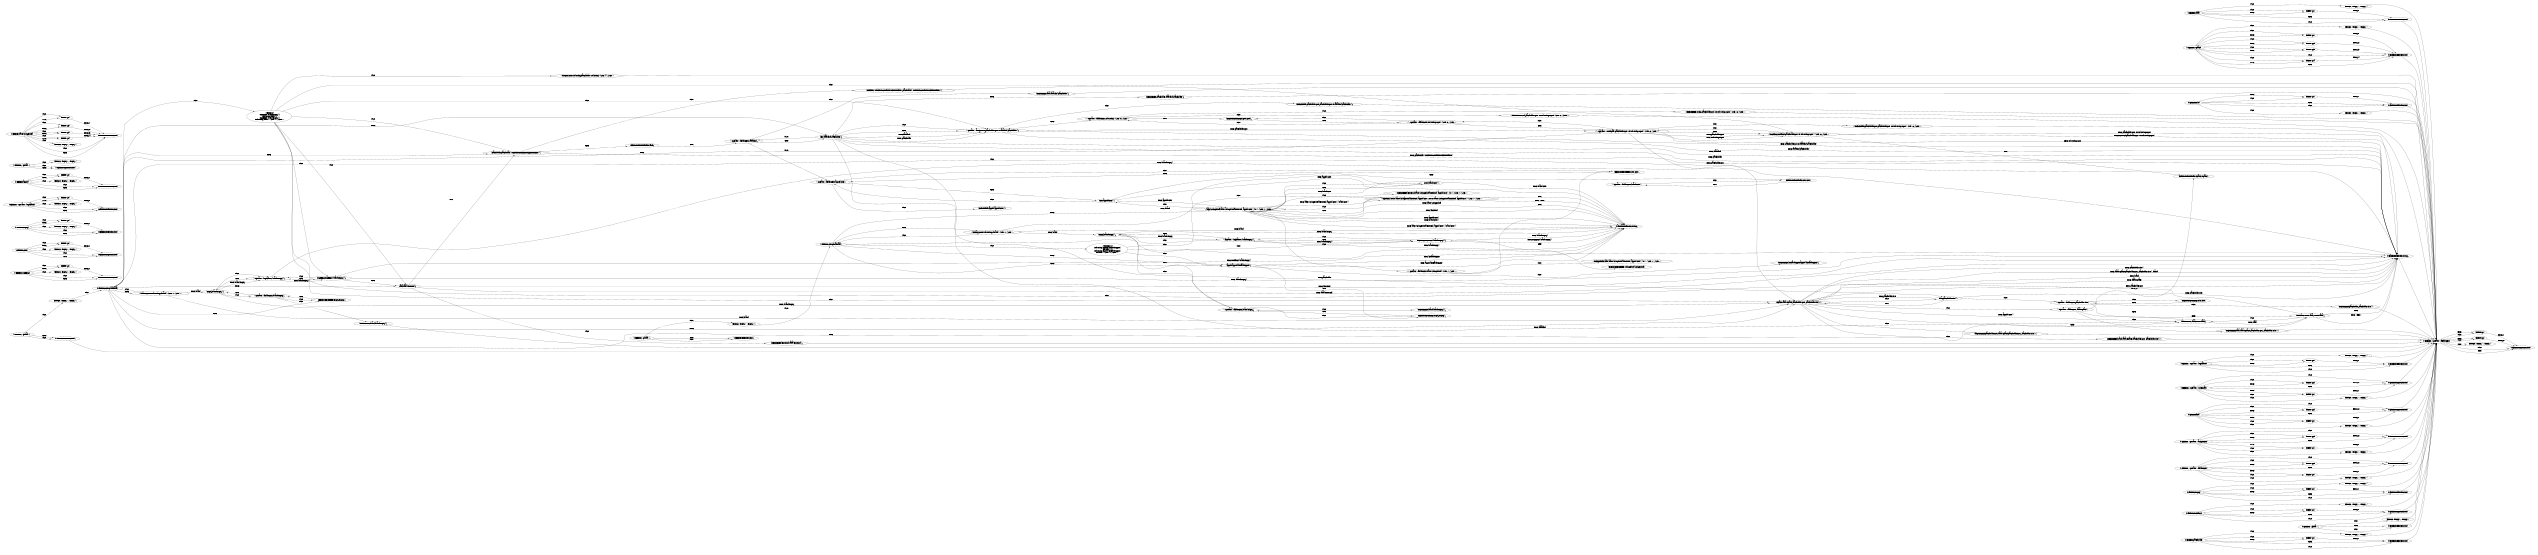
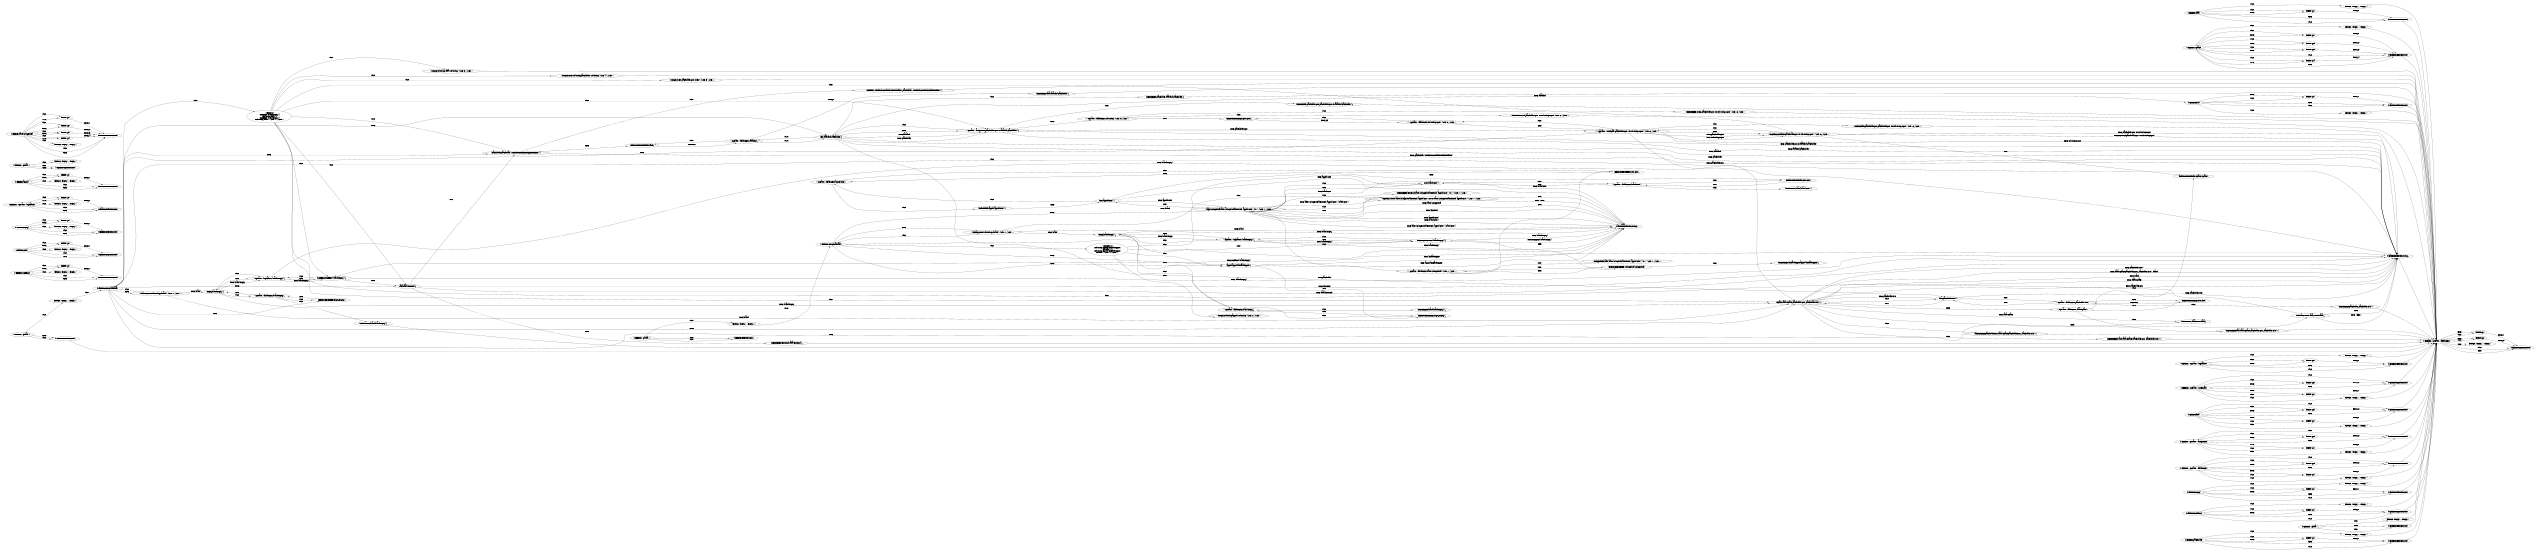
node "<(LOCAL,std.string data: std.string)<SUB>3</SUB>>": added
node "<(LOCAL,size_t placeholder_pos: size_t)<SUB>5</SUB>>": added
edge "(find,data.find(placeholder))" -> "(IDENTIFIER,placeholder,data.find(placeholder))": label "DDG: " -> "AST: "
edge "(<operator>.fieldAccess,data.find)" -> "(IDENTIFIER,data,data.find(placeholder))": label "AST: " -> "DDG: p1"
edge "(FIELD_IDENTIFIER,npos,npos)" -> "<(<operator>.fieldAccess,std::string::npos)<SUB>6</SUB>>": label "CFG: " -> "DDG: p3"
edge "<(<operator>.fieldAccess,std::string::npos)<SUB>6</SUB>>" -> "<(<operator>.fieldAccess,std::string)<SUB>6</SUB>>": removed, label "AST:"
edge "(<operator>.fieldAccess,data.find)" -> "(find,data.find(placeholder))": label "CFG: " -> "AST: "
edge "(FIELD_IDENTIFIER,find,find)" -> "(<operator>.fieldAccess,data.find)": label "CFG: " -> "DCHECK: "
edge "(<operator>.fieldAccess,data.find)" -> "(<operator>.fieldAccess,app_id.c_str)": now "(<operator>.fieldAccess,data.find)" -> "(FIELD_IDENTIFIER,find,find)"
edge "(c_str,brand.c_str())" -> "(<operator>.fieldAccess,brand.c_str)": added, label "AST:"
edge "(<operator>.fieldAccess,brand.c_str)" -> "(c_str,brand.c_str())": added, label "CFG:"
node "(IDENTIFIER,brand,brand.c_str())": added
edge "(<operator>.fieldAccess,app_id.c_str)" -> "(c_str,app_id.c_str())": now "(IDENTIFIER,app_id,app_id.c_str())" -> "(c_str,app_id.c_str())"
edge "<(<operator>.fieldAccess,base::StringPrintf)<SUB>7</SUB>>" -> "(FIELD_IDENTIFIER,StringPrintf,StringPrintf)": added, label "AST:"
edge "(FIELD_IDENTIFIER,StringPrintf,StringPrintf)" -> "<(<operator>.fieldAccess,base::StringPrintf)<SUB>7</SUB>>": added, label "CFG:"
edge "(app_id,app_id(kDefaultAppID))" -> "(IDENTIFIER,kDefaultAppID,app_id(kDefaultAppID))": now "(FIELD_IDENTIFIER,StringPrintf,StringPrintf)" -> "(IDENTIFIER,kDefaultAppID,app_id(kDefaultAppID))"
edge "(<operator>.fieldAccess,data.replace)" -> "(FIELD_IDENTIFIER,replace,replace)": label "DDG: p2" -> "AST: "
edge "(<operator>.fieldAccess,placeholder.size)" -> "(FIELD_IDENTIFIER,size,size)": label "AST: " -> "CFG: "
edge "(FIELD_IDENTIFIER,size,size)" -> "(<operator>.fieldAccess,placeholder.size)": label "CFG: " -> "DCHECK: "
edge "(replace,data.replace(placeholder_pos, placeholder.size(...)" -> "(<operator>.fieldAccess,data.replace)": label "AST: " -> "CFG: "
edge "(replace,data.replace(placeholder_pos, placeholder.size(...)" -> "(IDENTIFIER,data,return data;)": label "DDG: app_id.c_str()" -> "DDG: data.replace"
node "<(LOCAL,std.string app_id: std.string)<SUB>2</SUB>>": added
edge "(<operator>.fieldAccess,data.replace)" -> "(RETURN,return data;,return data;)": now "(<operator>.fieldAccess,data.replace)" -> "(FIELD_IDENTIFIER,size,size)"
edge "(<operator>.fieldAccess,placeholder.size)" -> "(IDENTIFIER,data,return data;)": now "(<operator>.fieldAccess,placeholder.size)" -> "(size,placeholder.size())"
edge "(RETURN,return data;,return data;)" -> "(IDENTIFIER,data,return data;)": removed, label "AST:"
edge "(IDENTIFIER,data,return data;)" -> "(RETURN,return data;,return data;)": removed, label "DDG: data"
edge "(find,data.find(placeholder))" -> "(IDENTIFIER,data,return data;)": now "(find,data.find(placeholder))" -> "(METHOD,size)"
edge "(data,data(kPostXml))" -> "(IDENTIFIER,kPostXml,data(kPostXml))": label "AST: " -> "CFG: "
